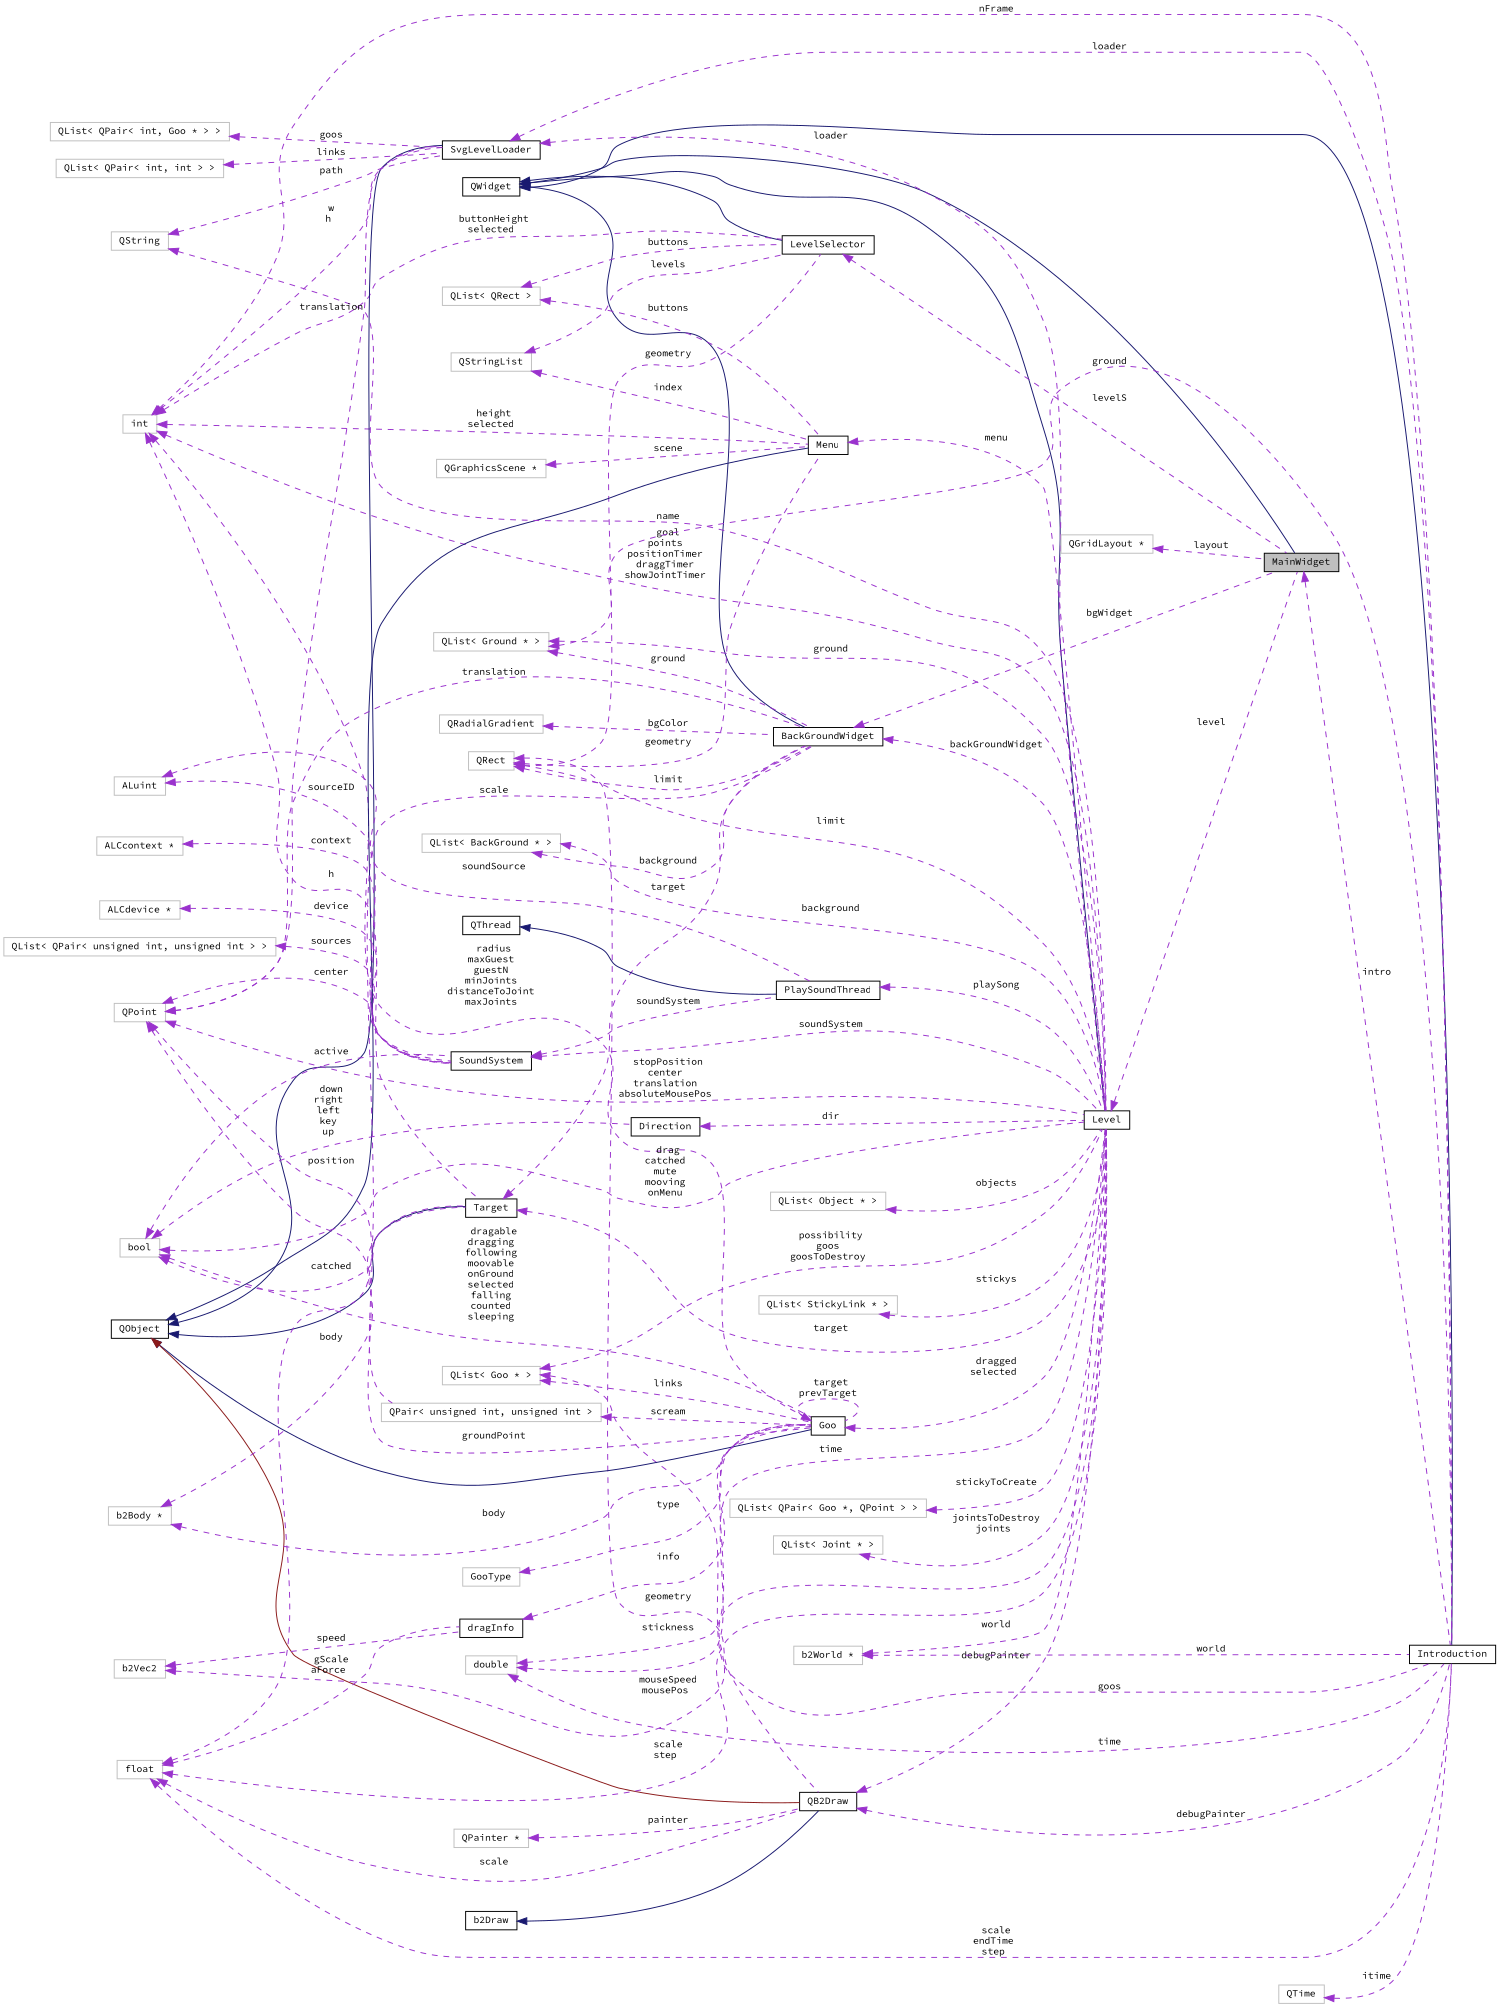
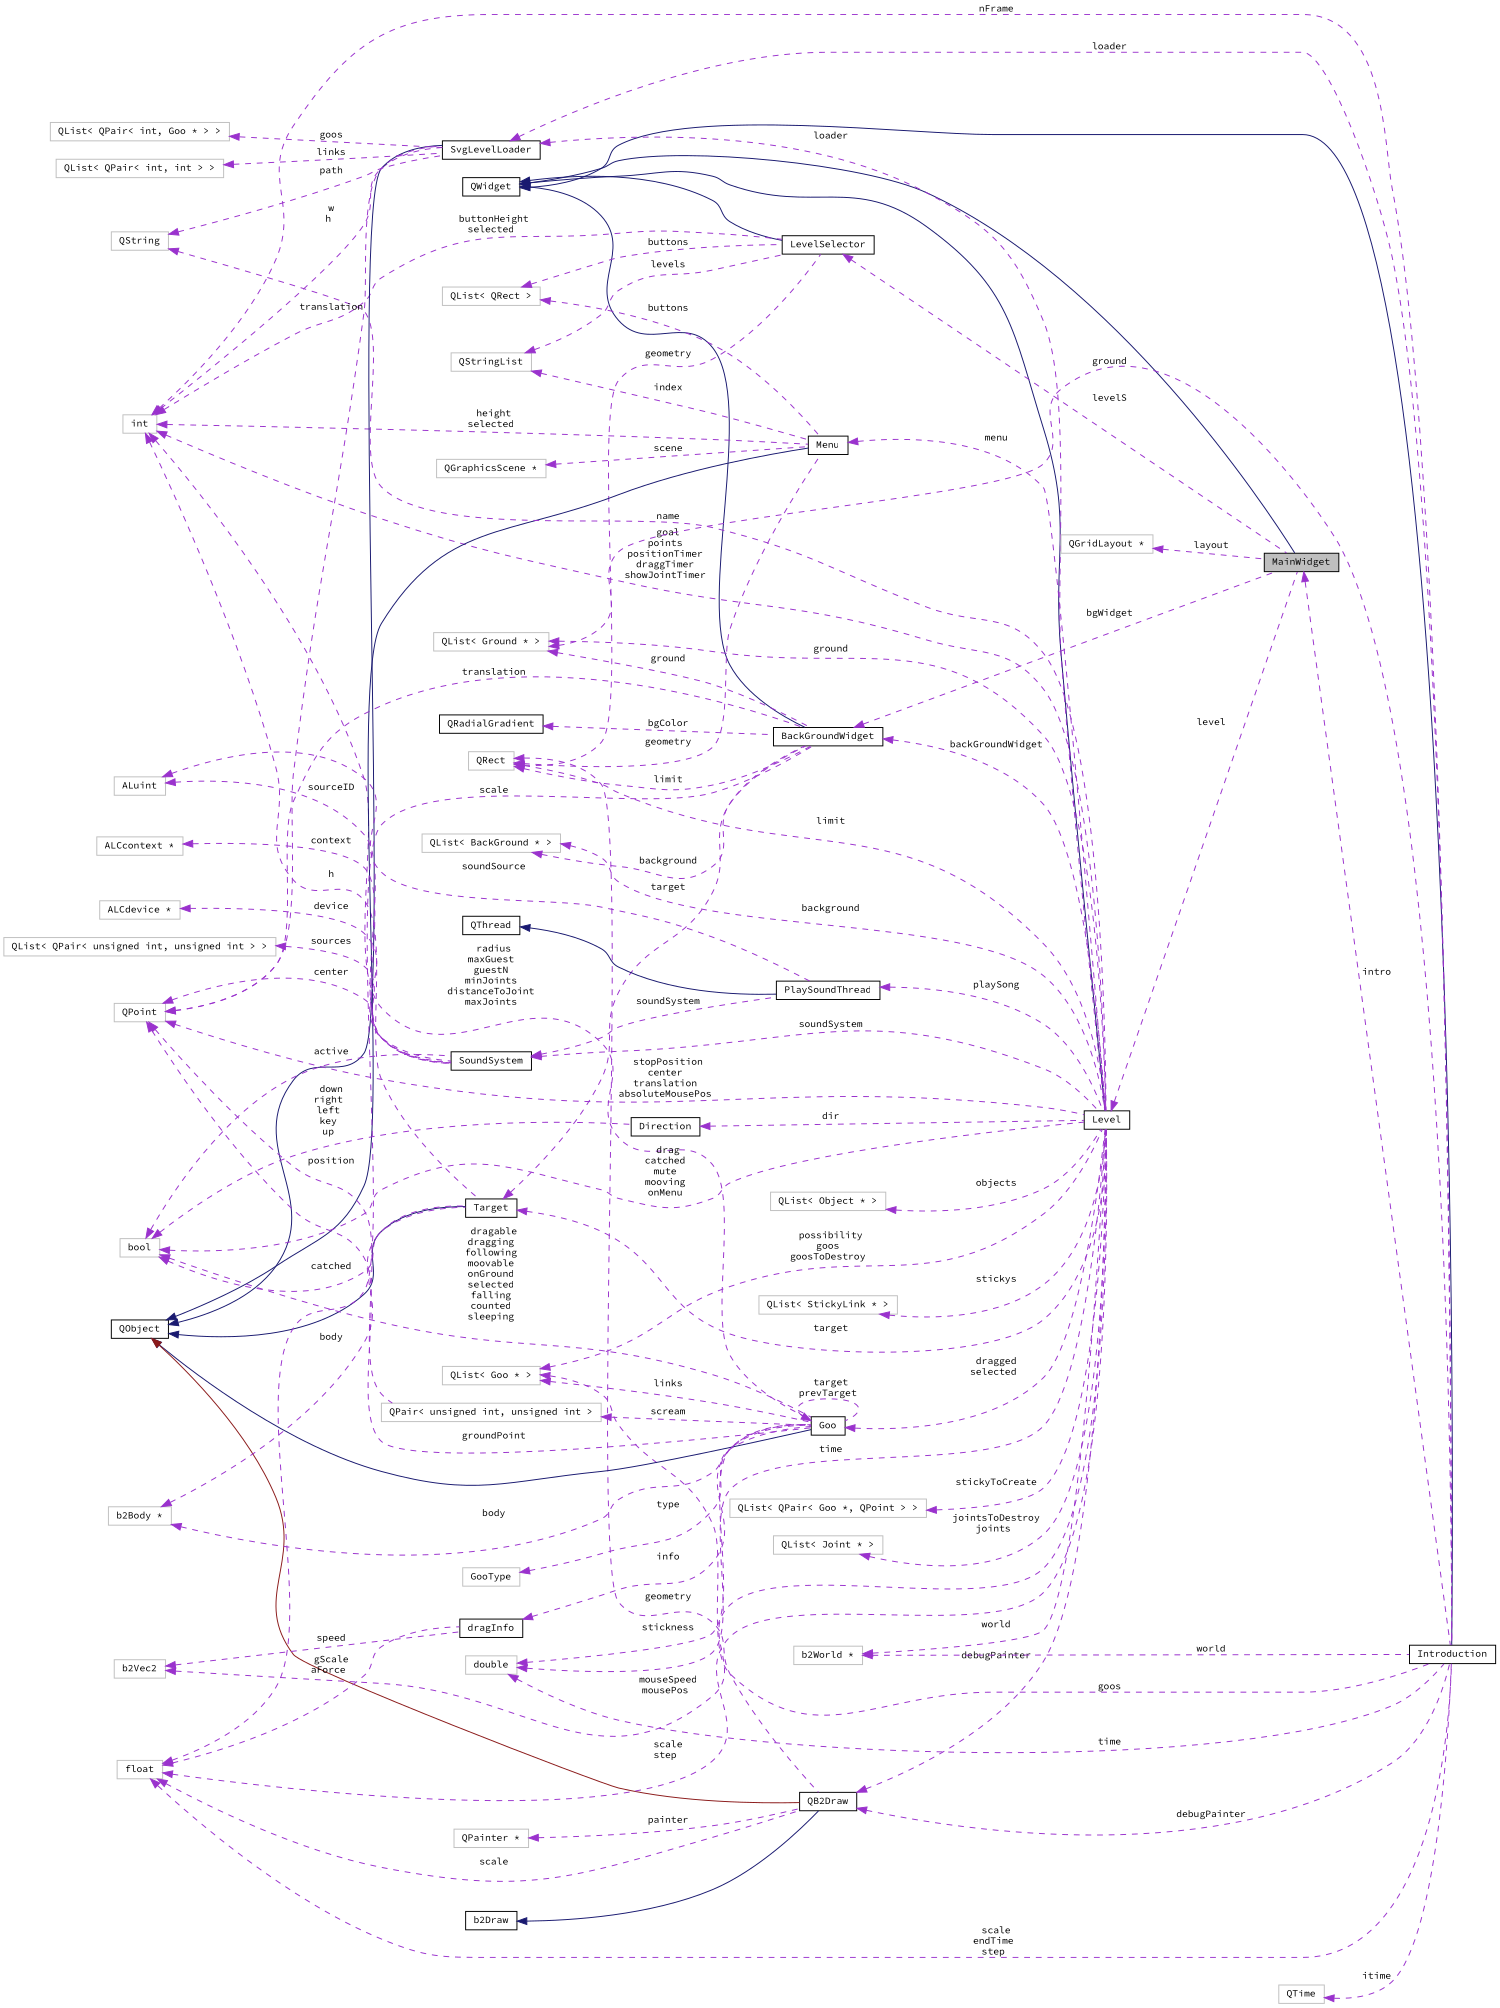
node "QRadialGradient": color grey75 -> black
